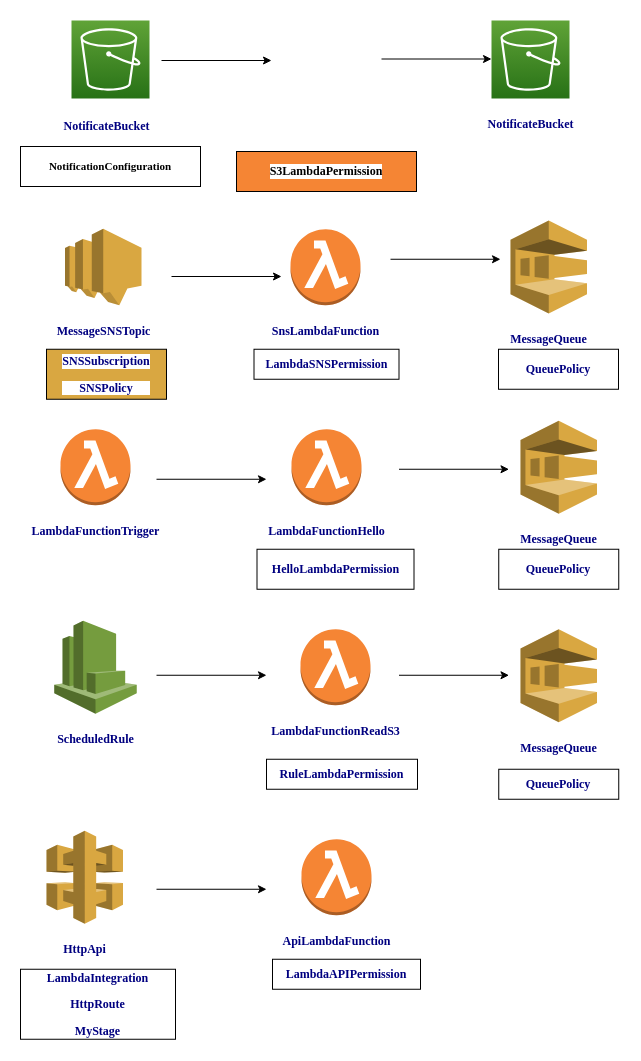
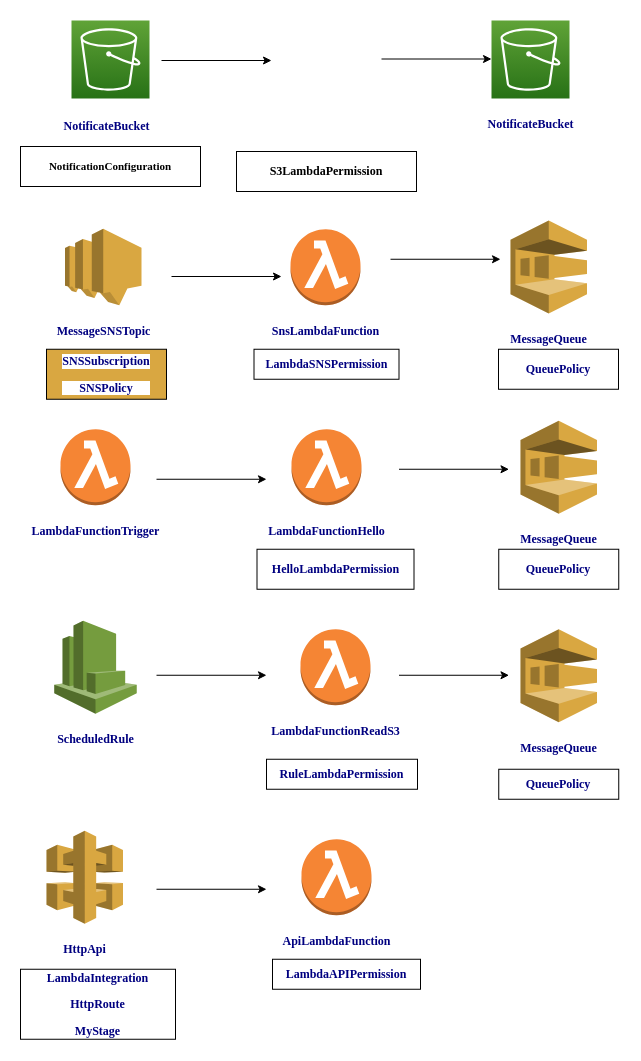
node "S3LambdaPermission": fillcolor #f58534 -> #ffffff
